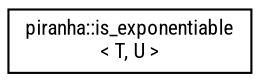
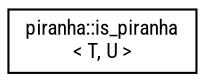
node "piranha::is_exponentiable < T, U >": label "piranha::is_exponentiable < T, U >" -> "piranha::is_piranha < T, U >"
